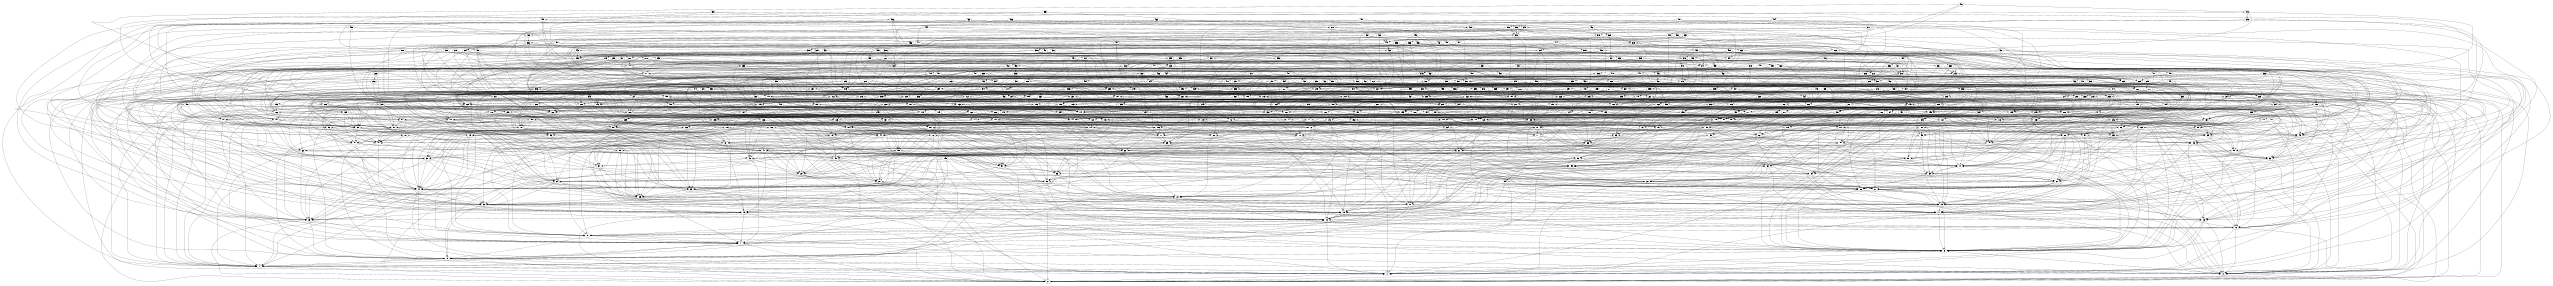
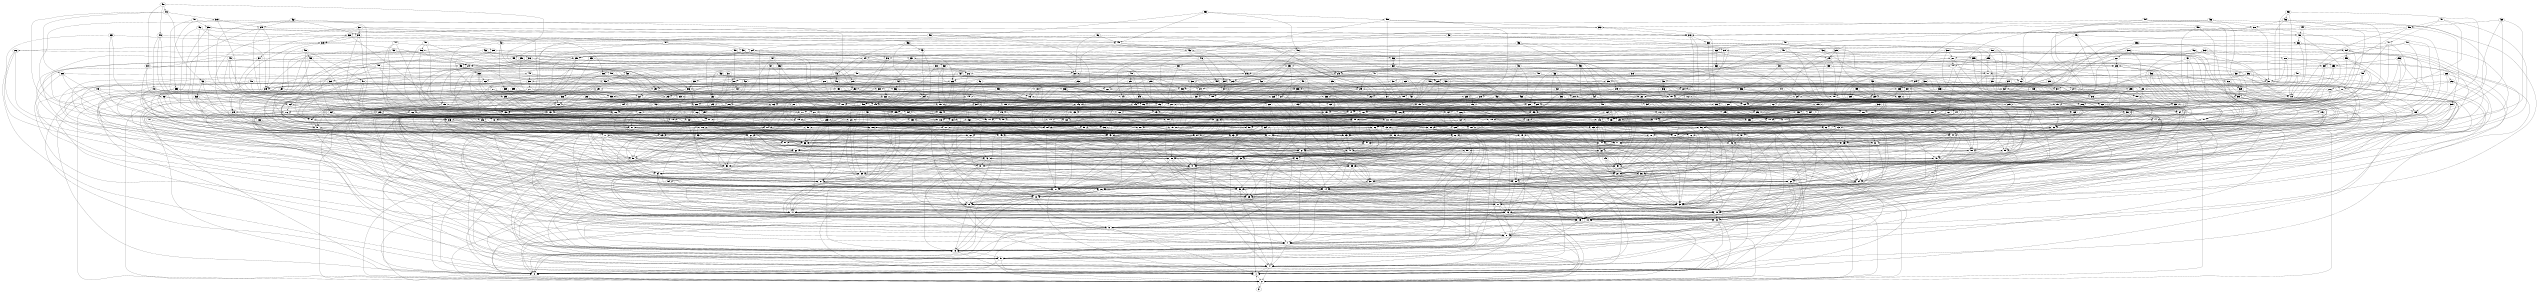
node "417": removed
node "3": added
